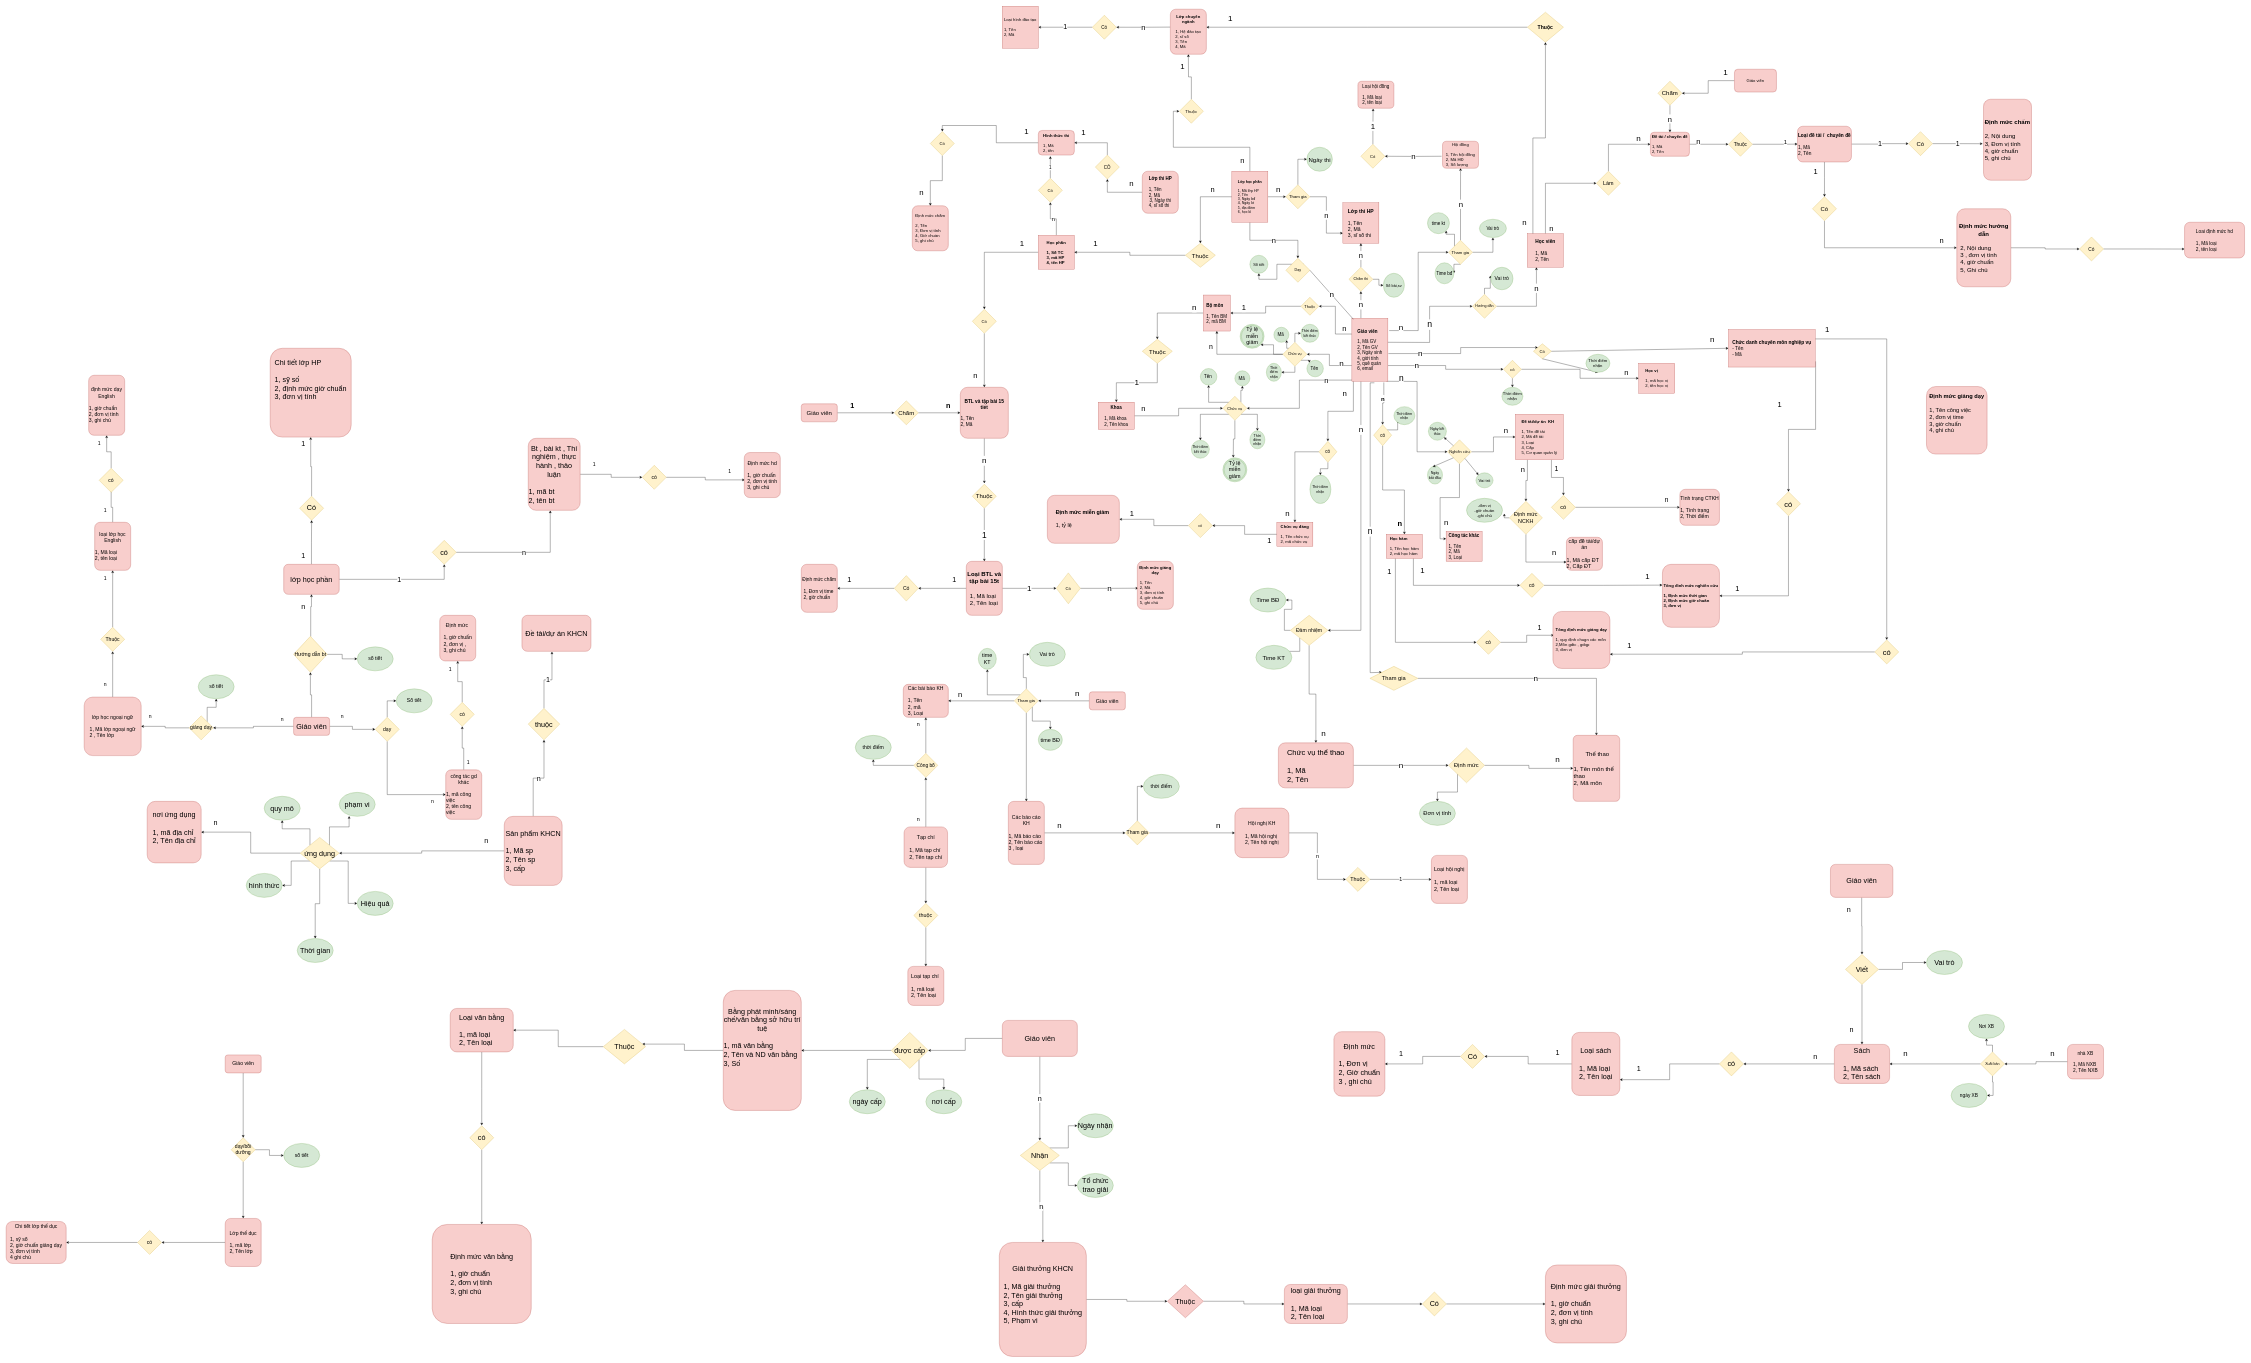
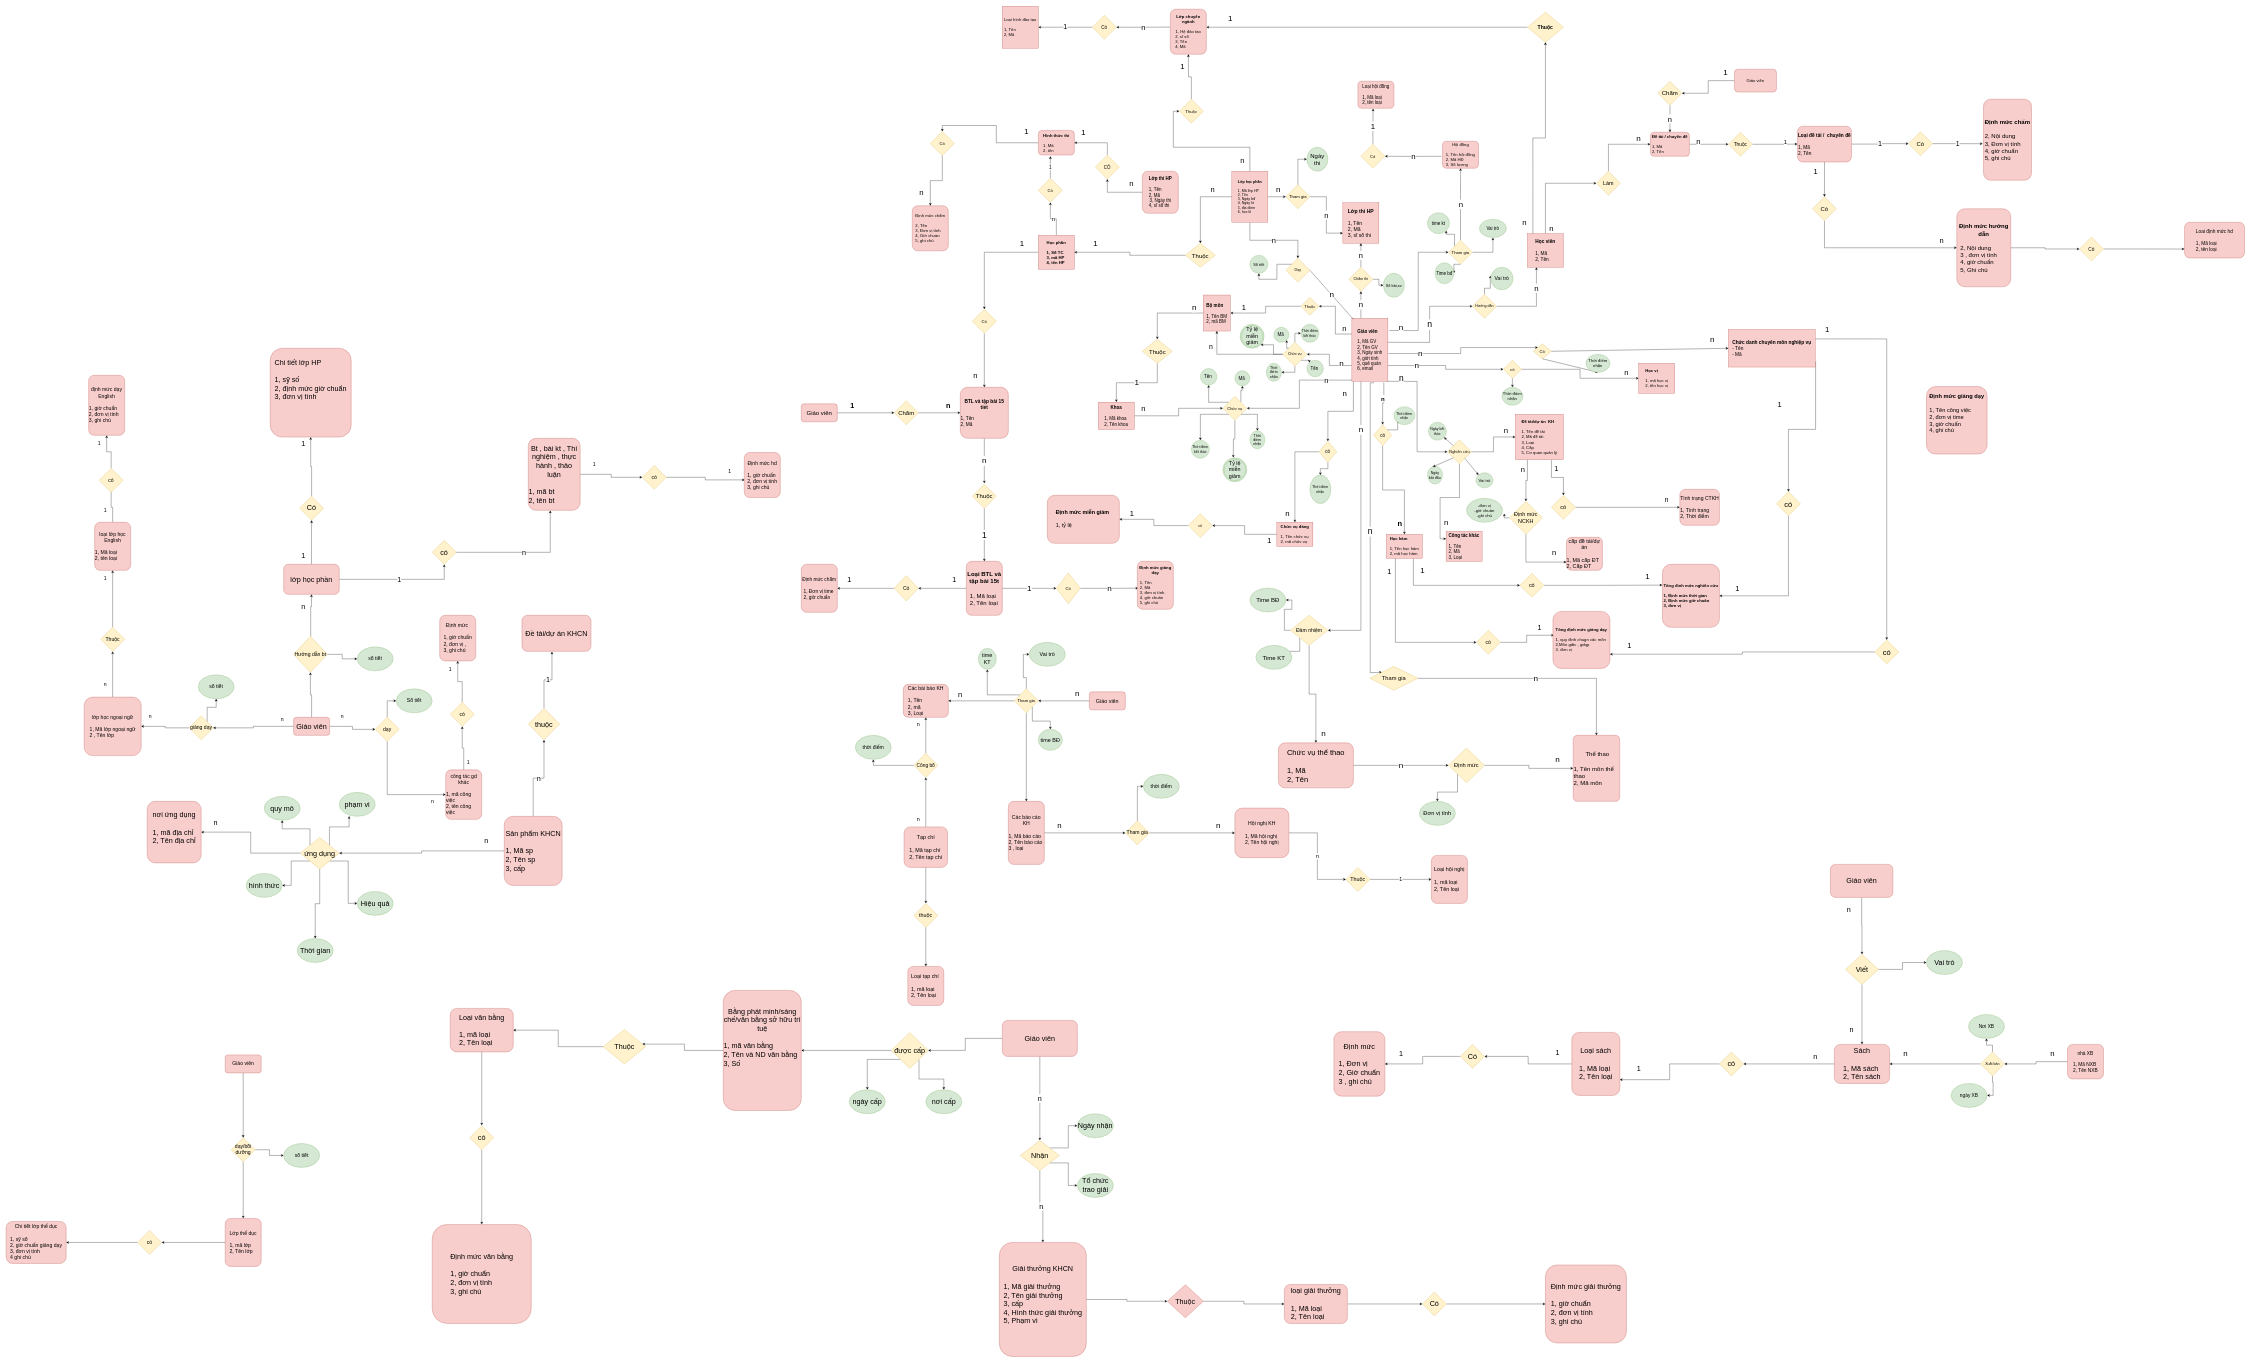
node "Ngày thi": size 26x24 -> 21x24
